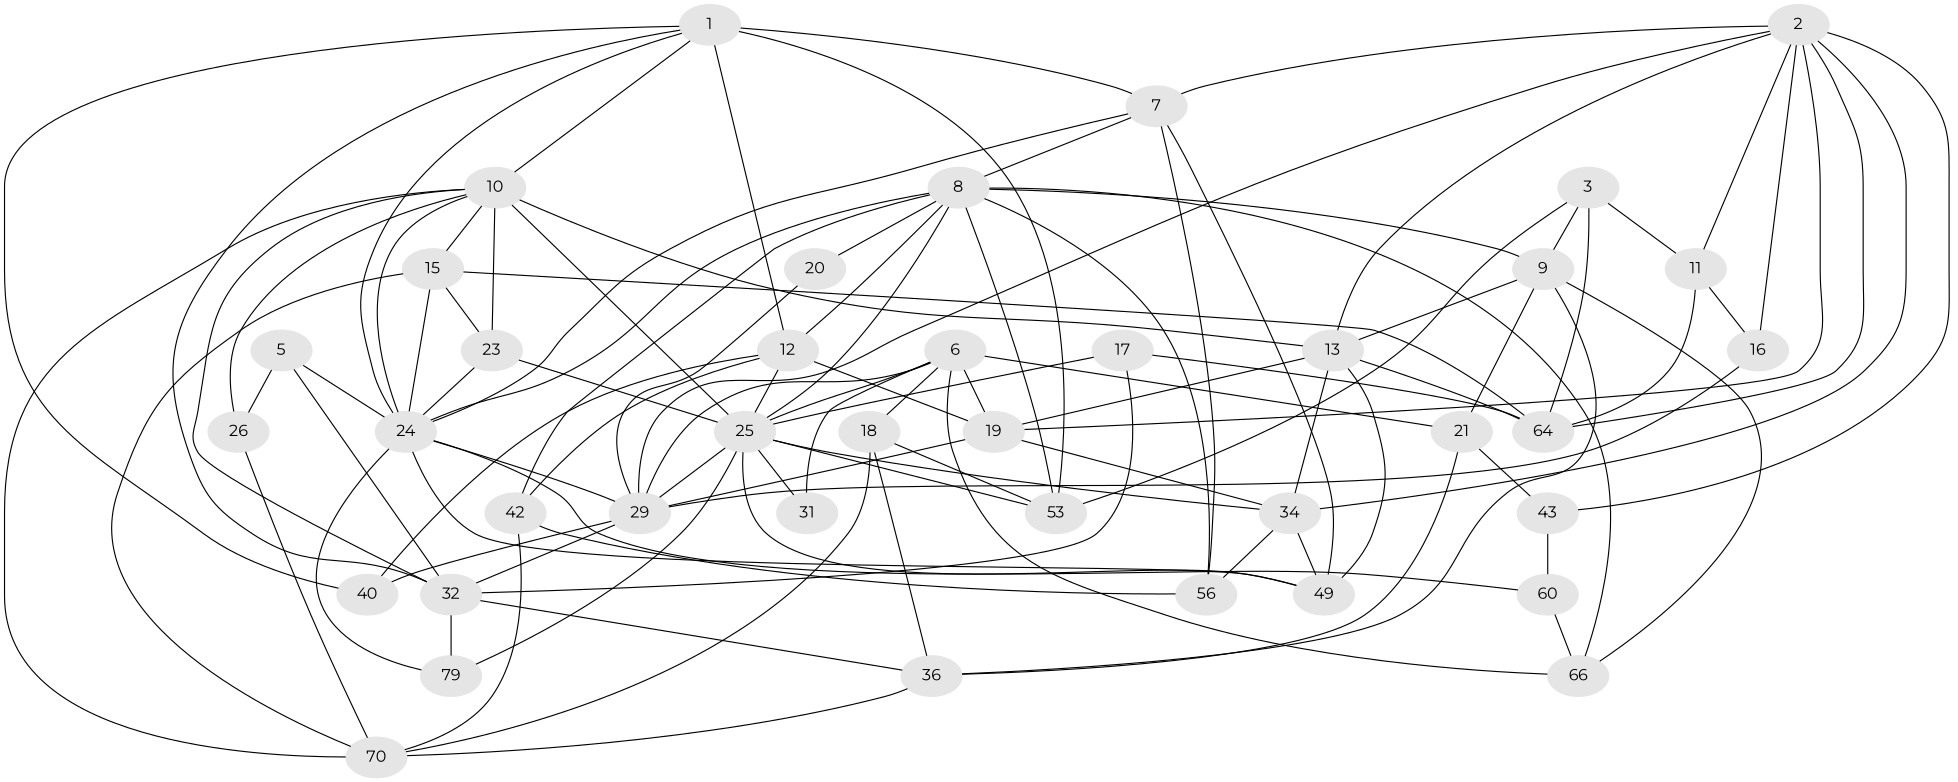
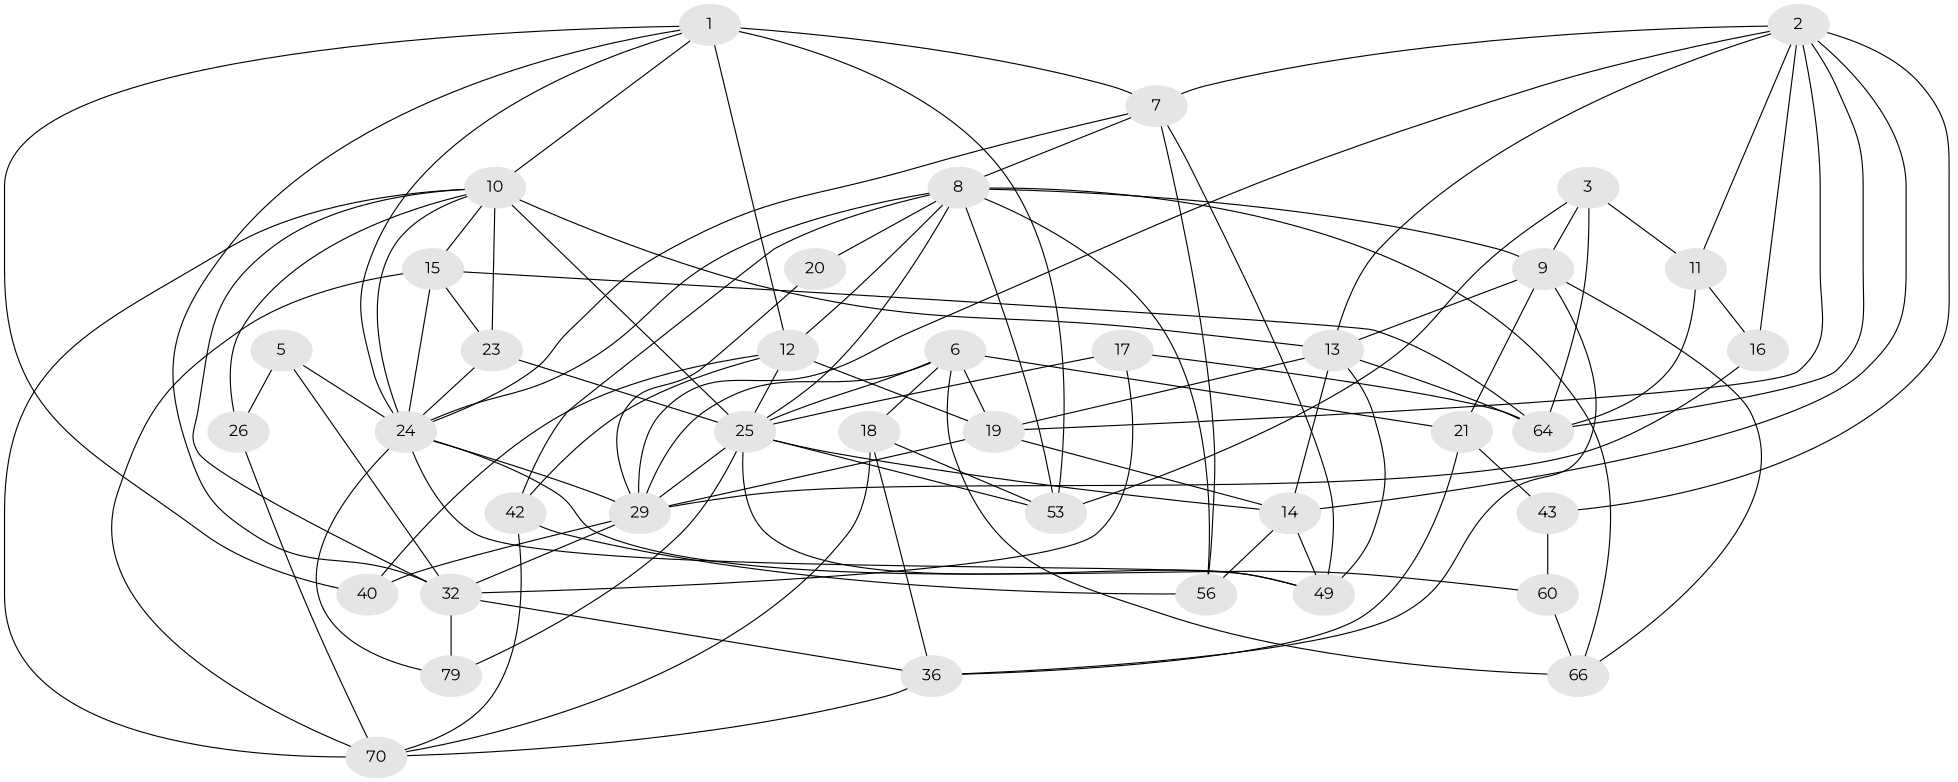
node "31": removed
node "34": label "34" -> "14"
